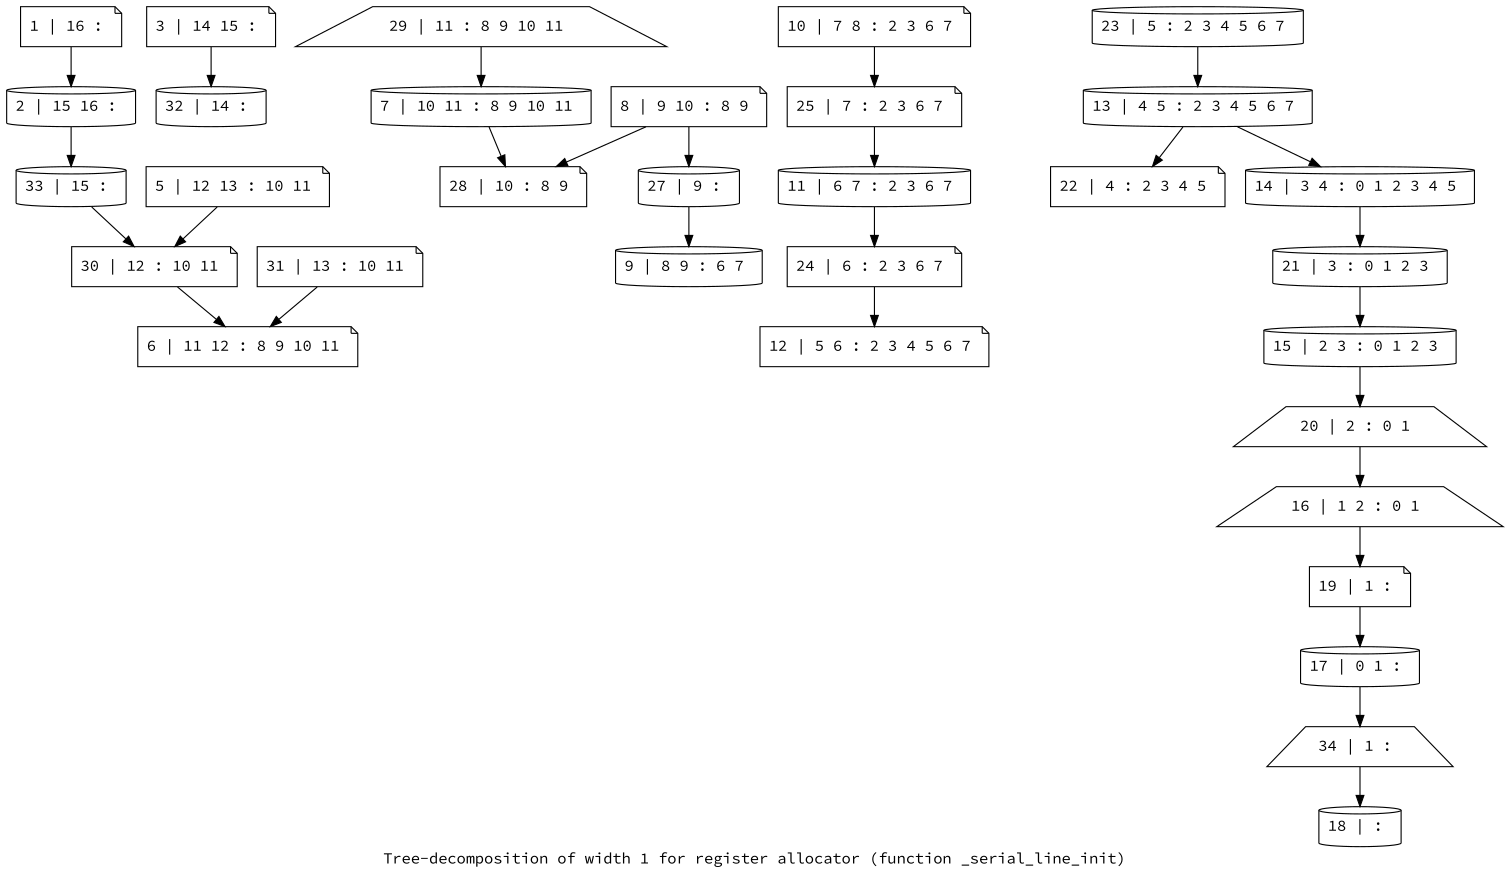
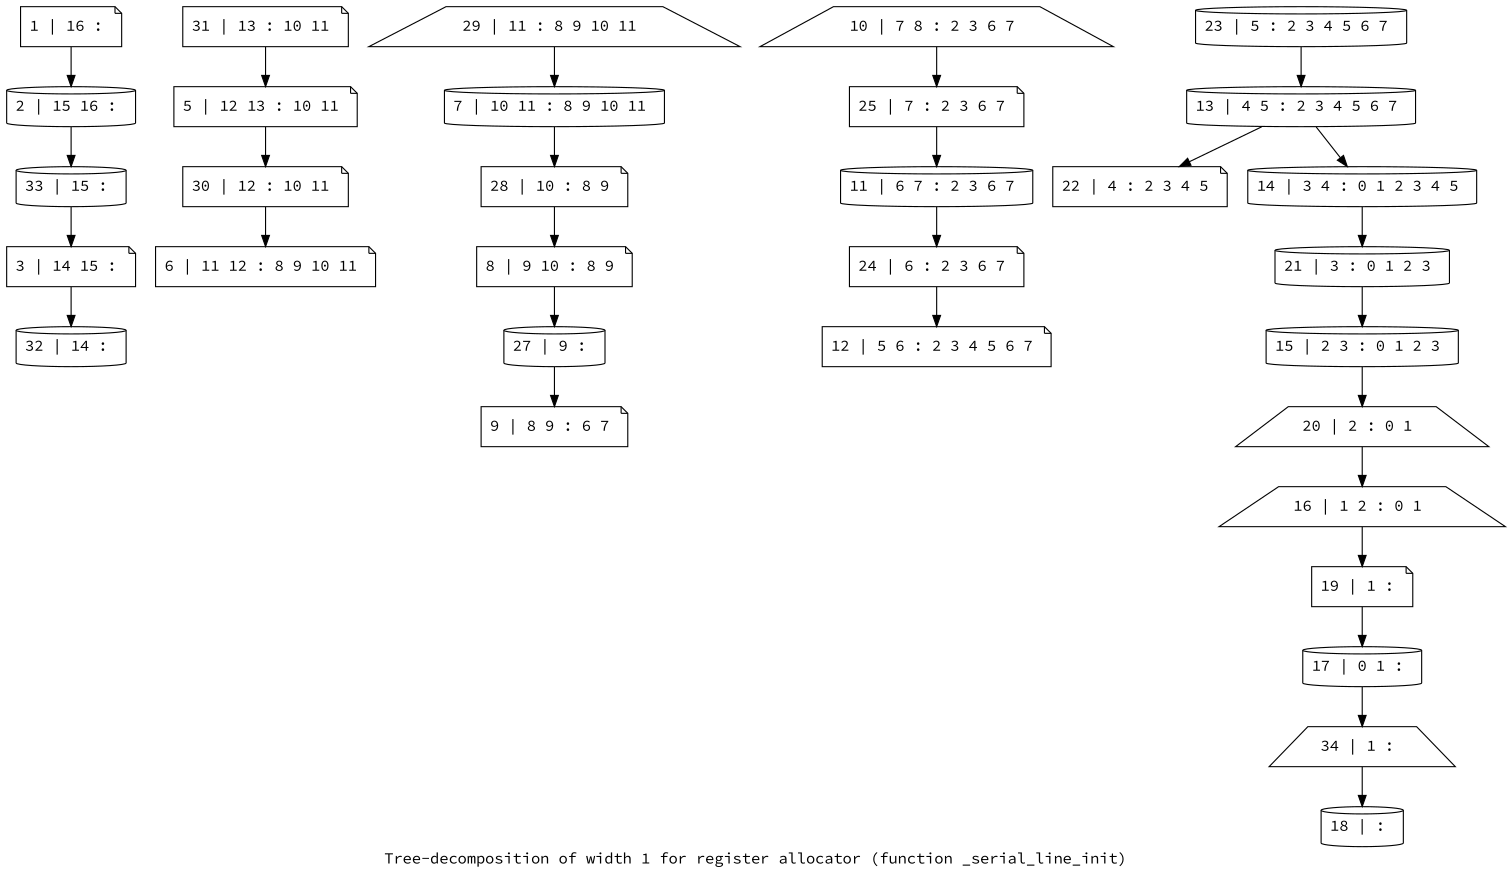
node "10 | 7 8 : 2 3 6 7": shape note -> trapezium
edge "8 | 9 10 : 8 9" -> "28 | 10 : 8 9": reversed
edge "33 | 15 :" -> "30 | 12 : 10 11": now "33 | 15 :" -> "3 | 14 15 :"
node "9 | 8 9 : 6 7": shape cylinder -> note
edge "31 | 13 : 10 11" -> "6 | 11 12 : 8 9 10 11": now "31 | 13 : 10 11" -> "5 | 12 13 : 10 11"
